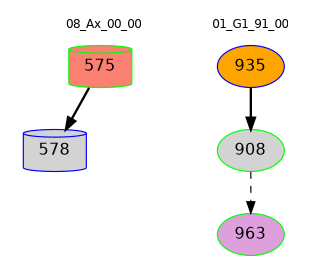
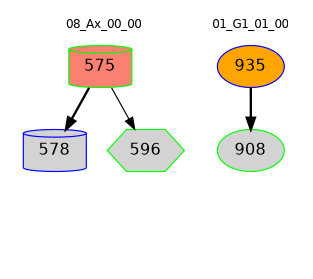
cluster "01_G1_91_00": label "01_G1_91_00" -> "01_G1_01_00"
node "596": added
node "963": removed
